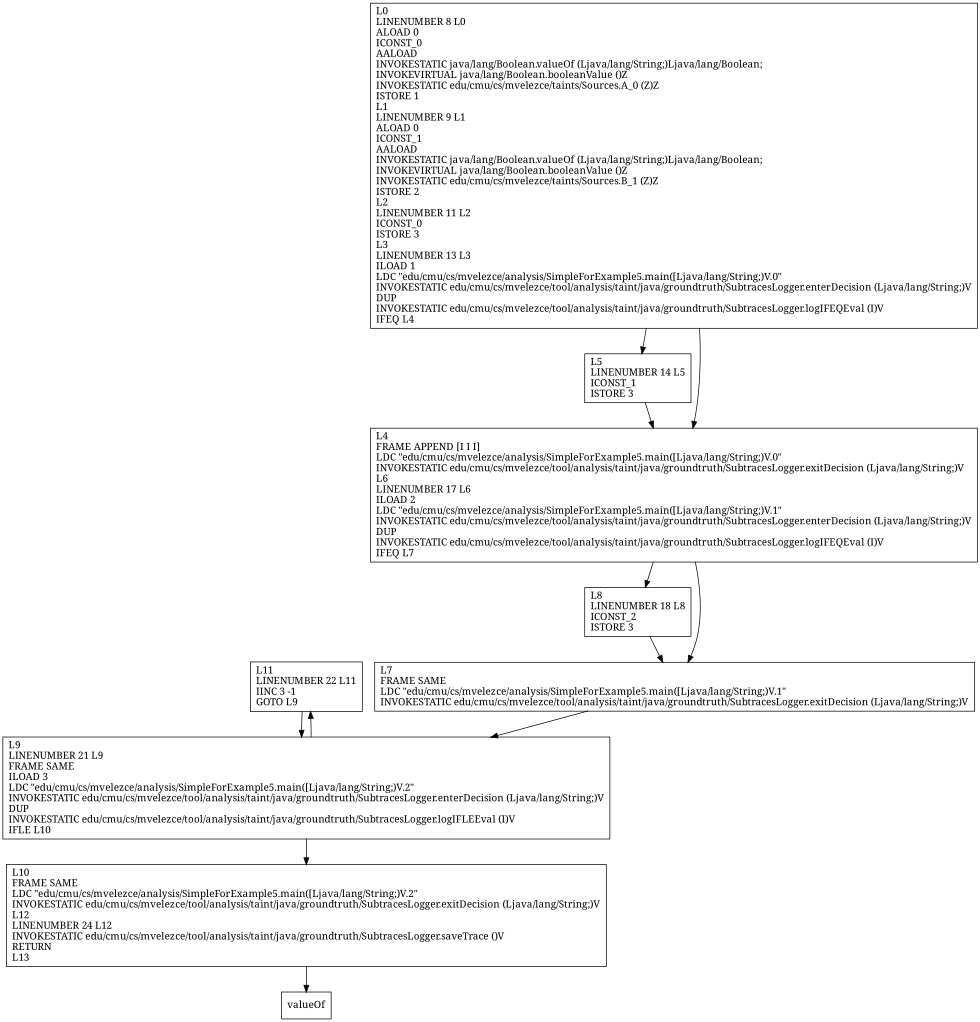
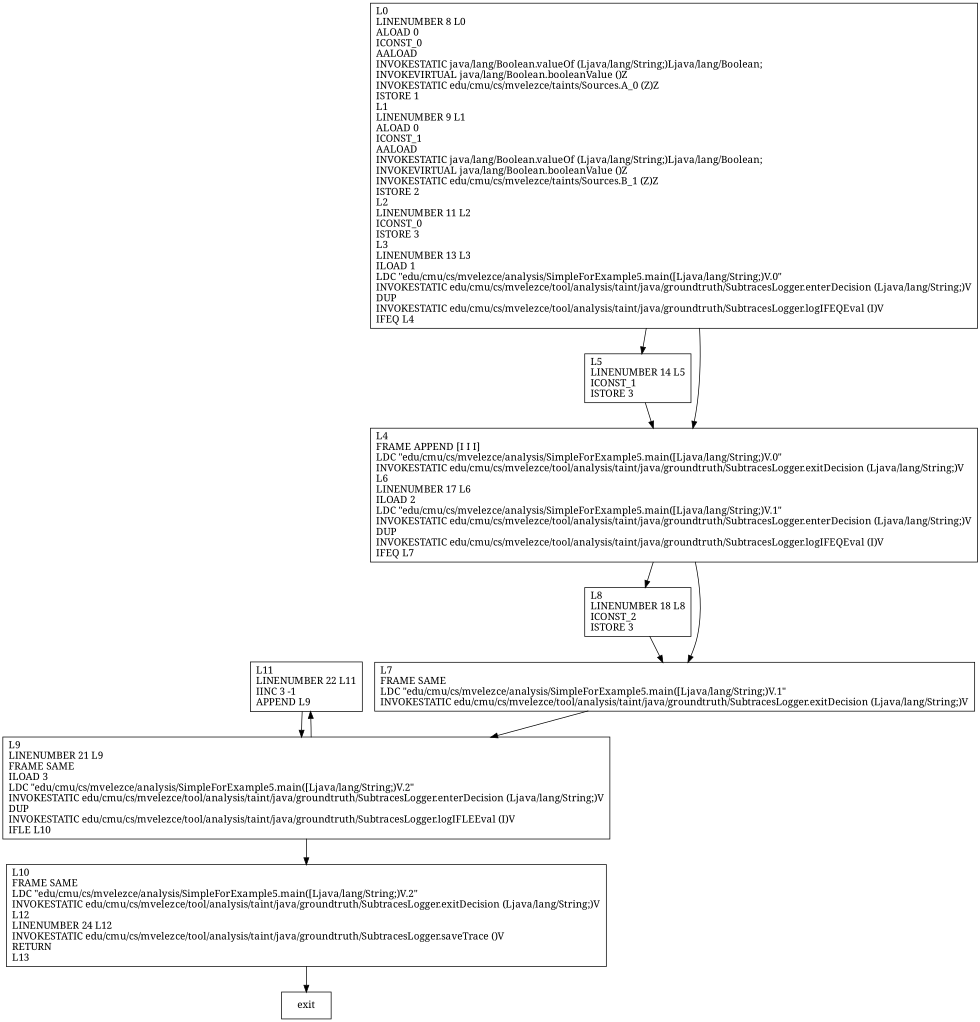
node "L11 LINENUMBER 22 L11 IINC 3 -1 GOTO L9": label "L11 LINENUMBER 22 L11 IINC 3 -1 GOTO L9" -> "L11 LINENUMBER 22 L11 IINC 3 -1 APPEND L9"
node "valueOf": label "valueOf" -> "exit"
